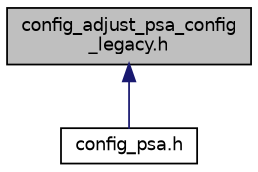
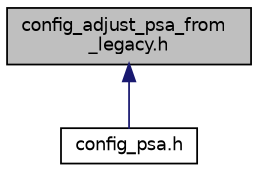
node "config_adjust_psa_config _legacy.h": label "config_adjust_psa_config _legacy.h" -> "config_adjust_psa_from _legacy.h"
